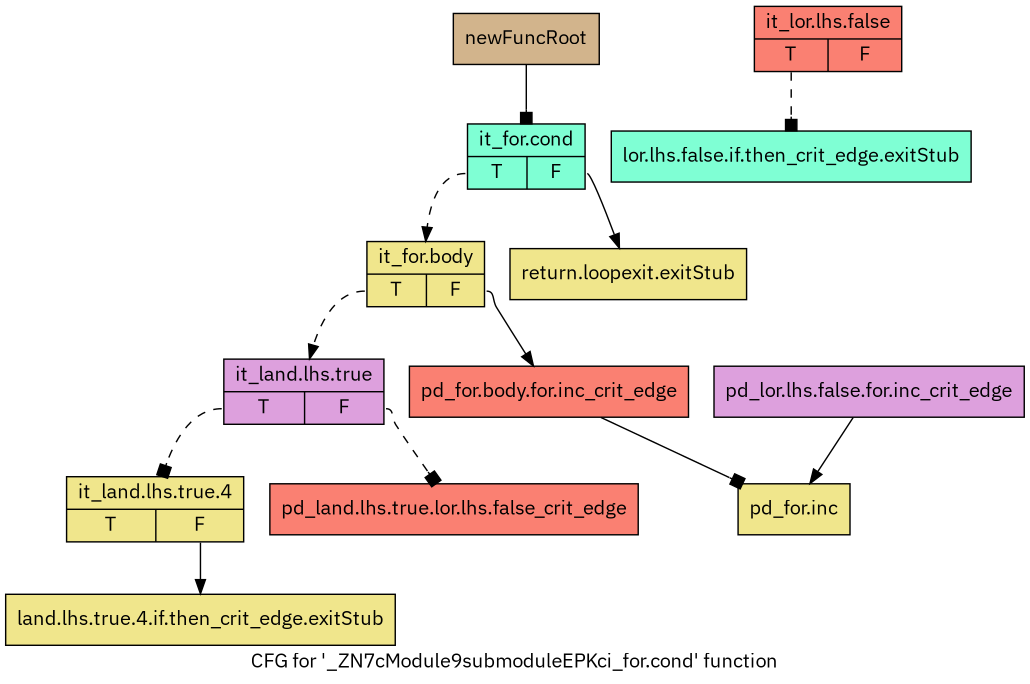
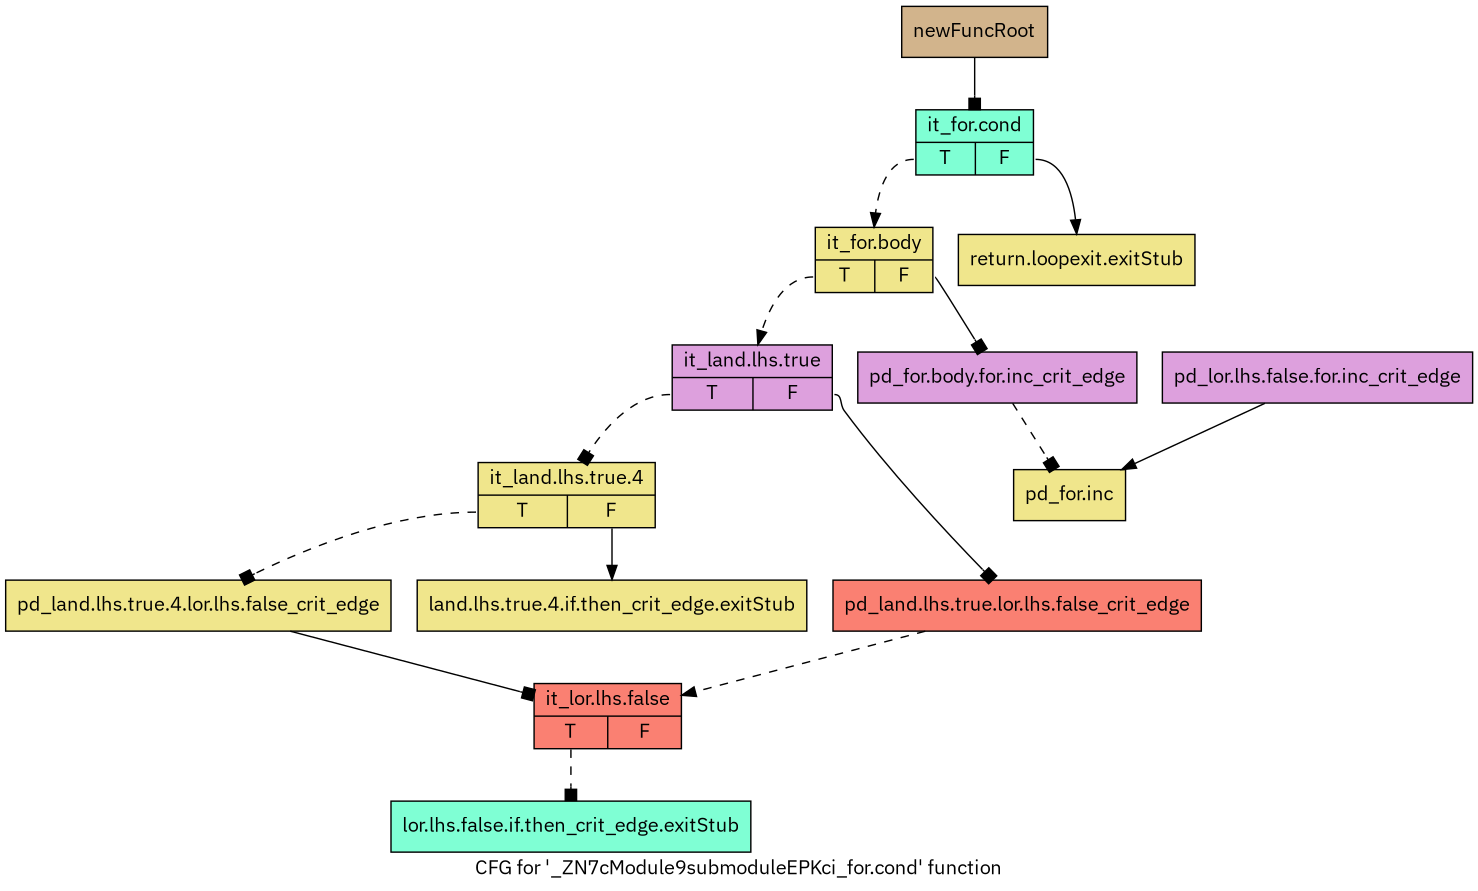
edge "it_for.body" -> "pd_for.body.for.inc_crit_edge": arrowhead normal -> box
node "pd_for.body.for.inc_crit_edge": fillcolor salmon -> plum
edge "it_land.lhs.true" -> "pd_land.lhs.true.lor.lhs.false_crit_edge": style dashed -> solid
edge "pd_for.body.for.inc_crit_edge" -> "pd_for.inc": style solid -> dashed
node "pd_land.lhs.true.4.lor.lhs.false_crit_edge": added
edge "pd_land.lhs.true.lor.lhs.false_crit_edge" -> "it_lor.lhs.false": added
